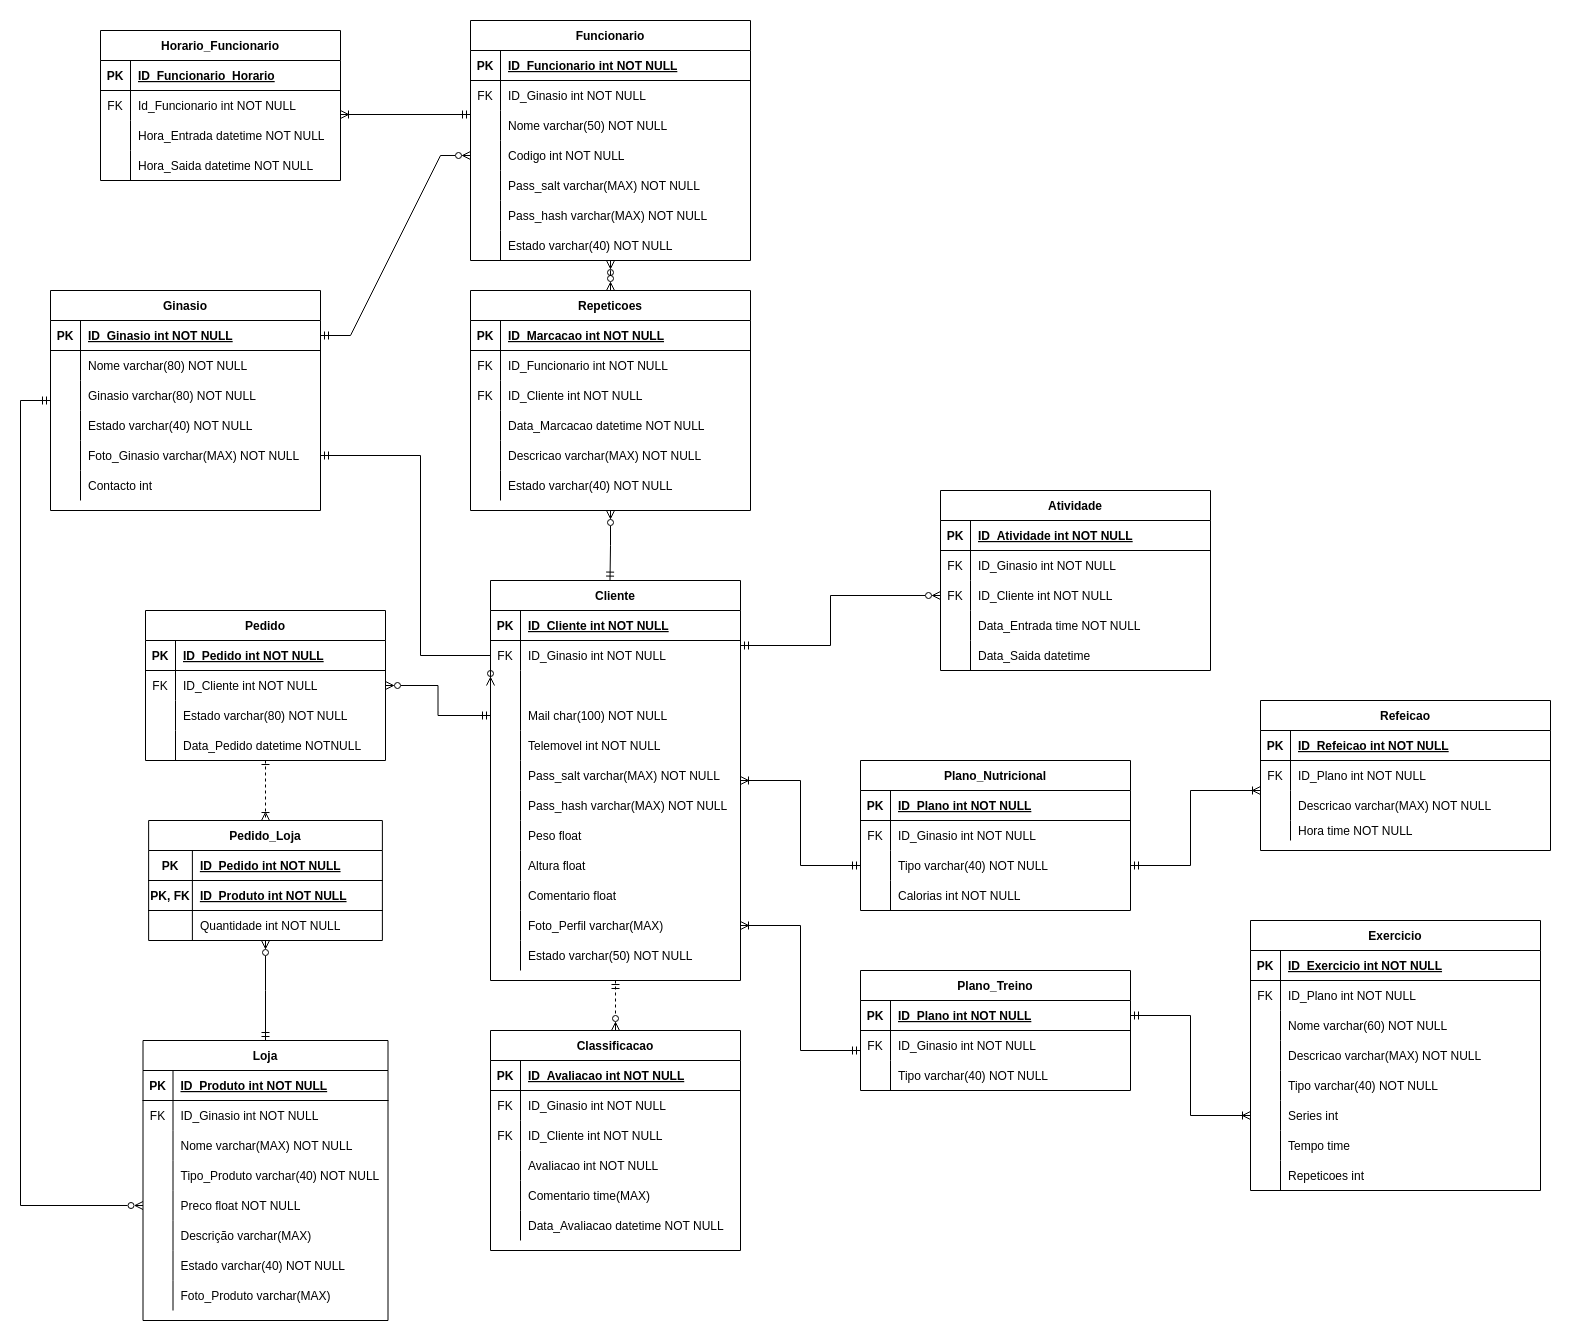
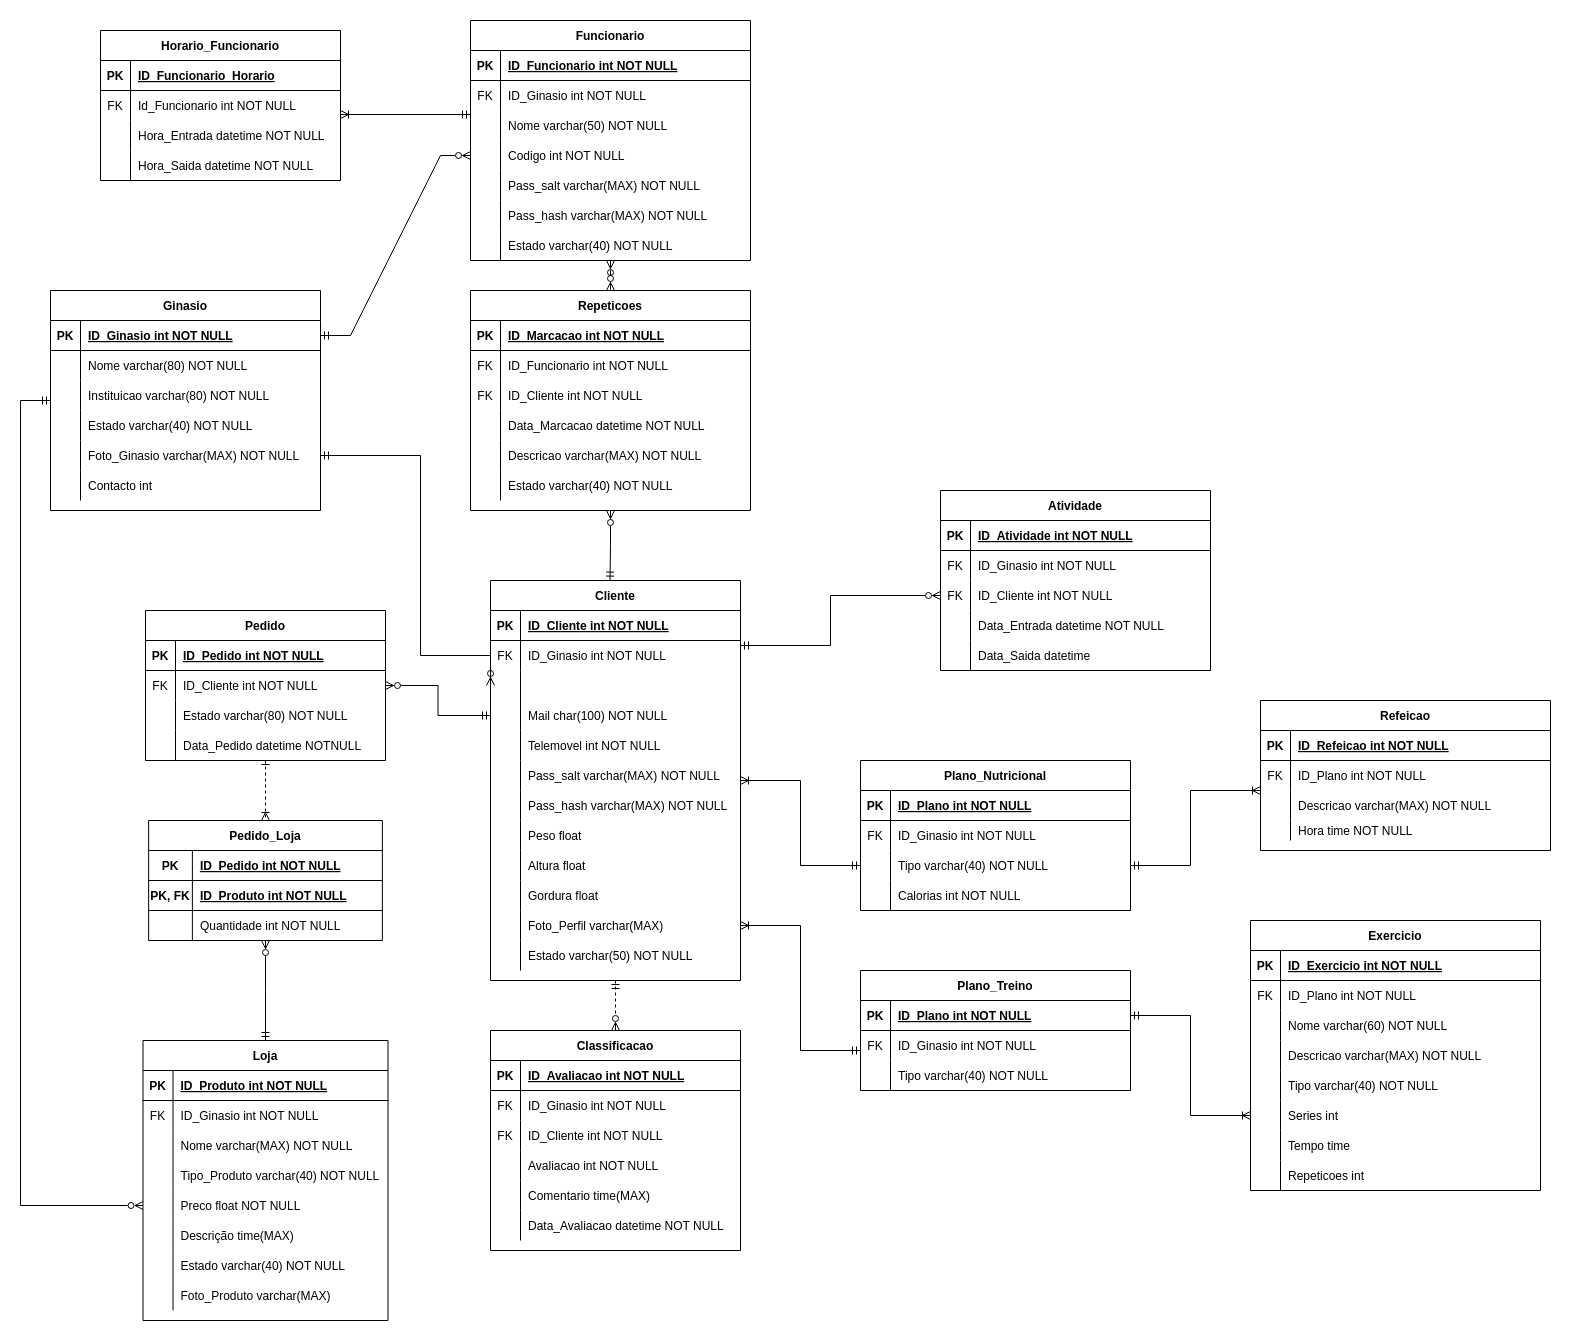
node "Ginasio varchar(80) NOT NULL": label "Ginasio varchar(80) NOT NULL" -> "Instituicao varchar(80) NOT NULL"
node "Data_Entrada time NOT NULL": label "Data_Entrada time NOT NULL" -> "Data_Entrada datetime NOT NULL"
node "Comentario float": label "Comentario float" -> "Gordura float"
node "Descrição varchar(MAX)": label "Descrição varchar(MAX)" -> "Descrição time(MAX)"
